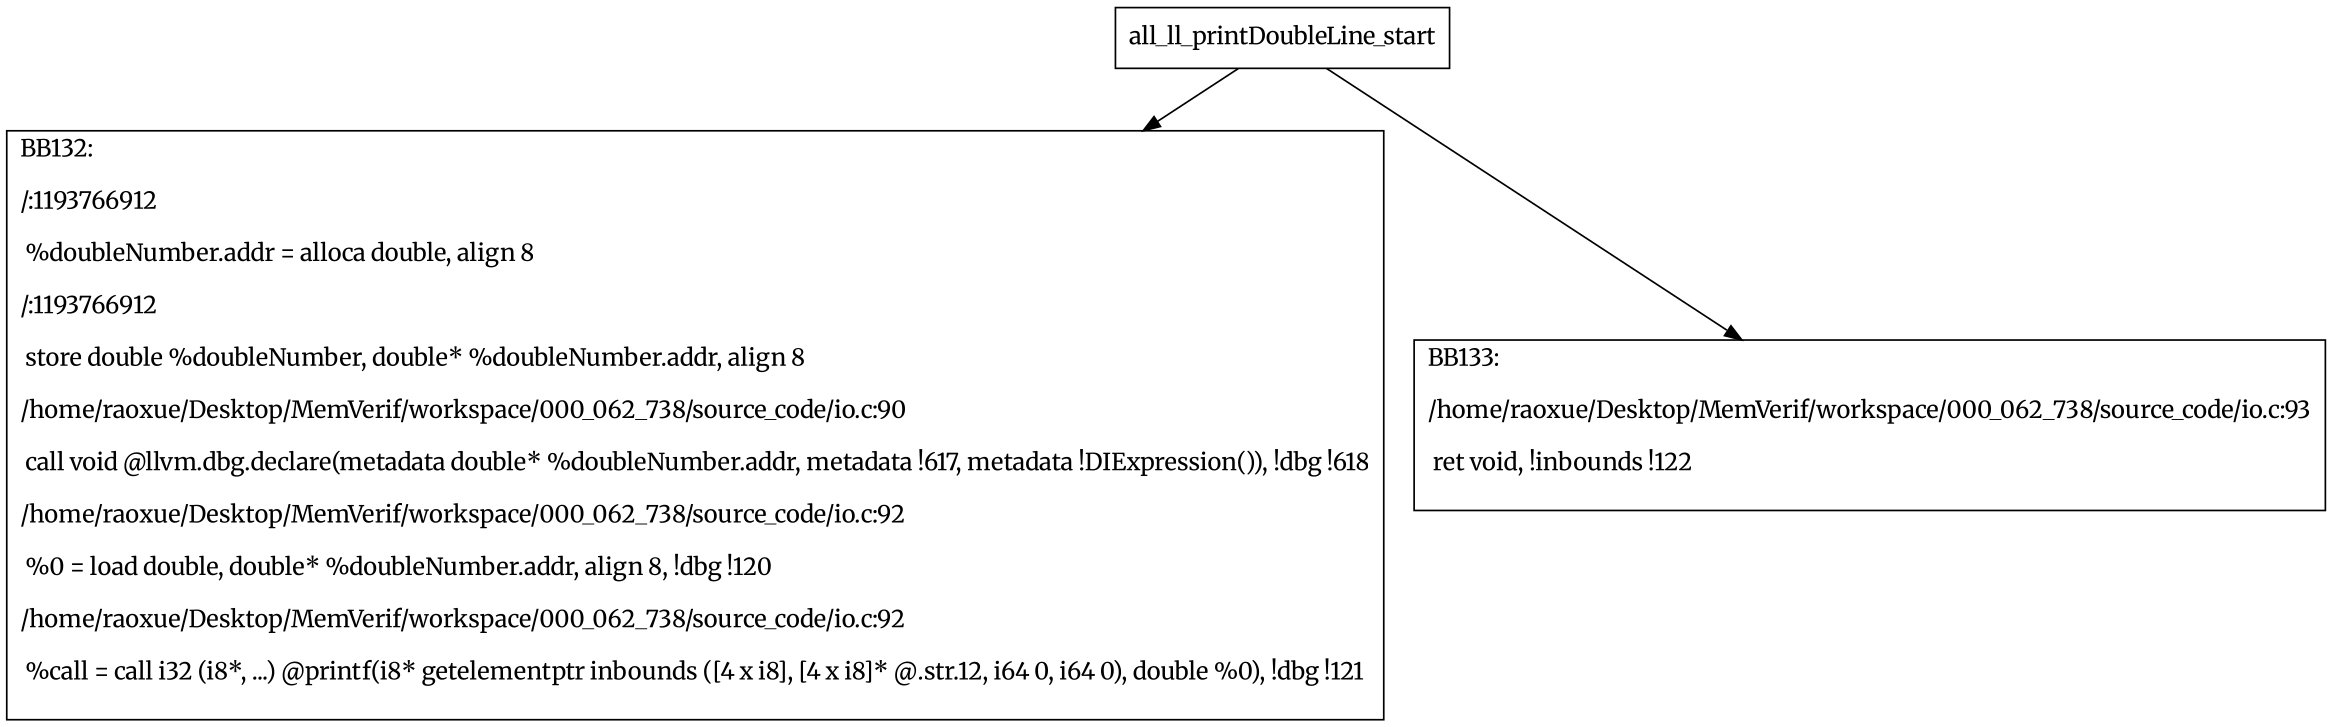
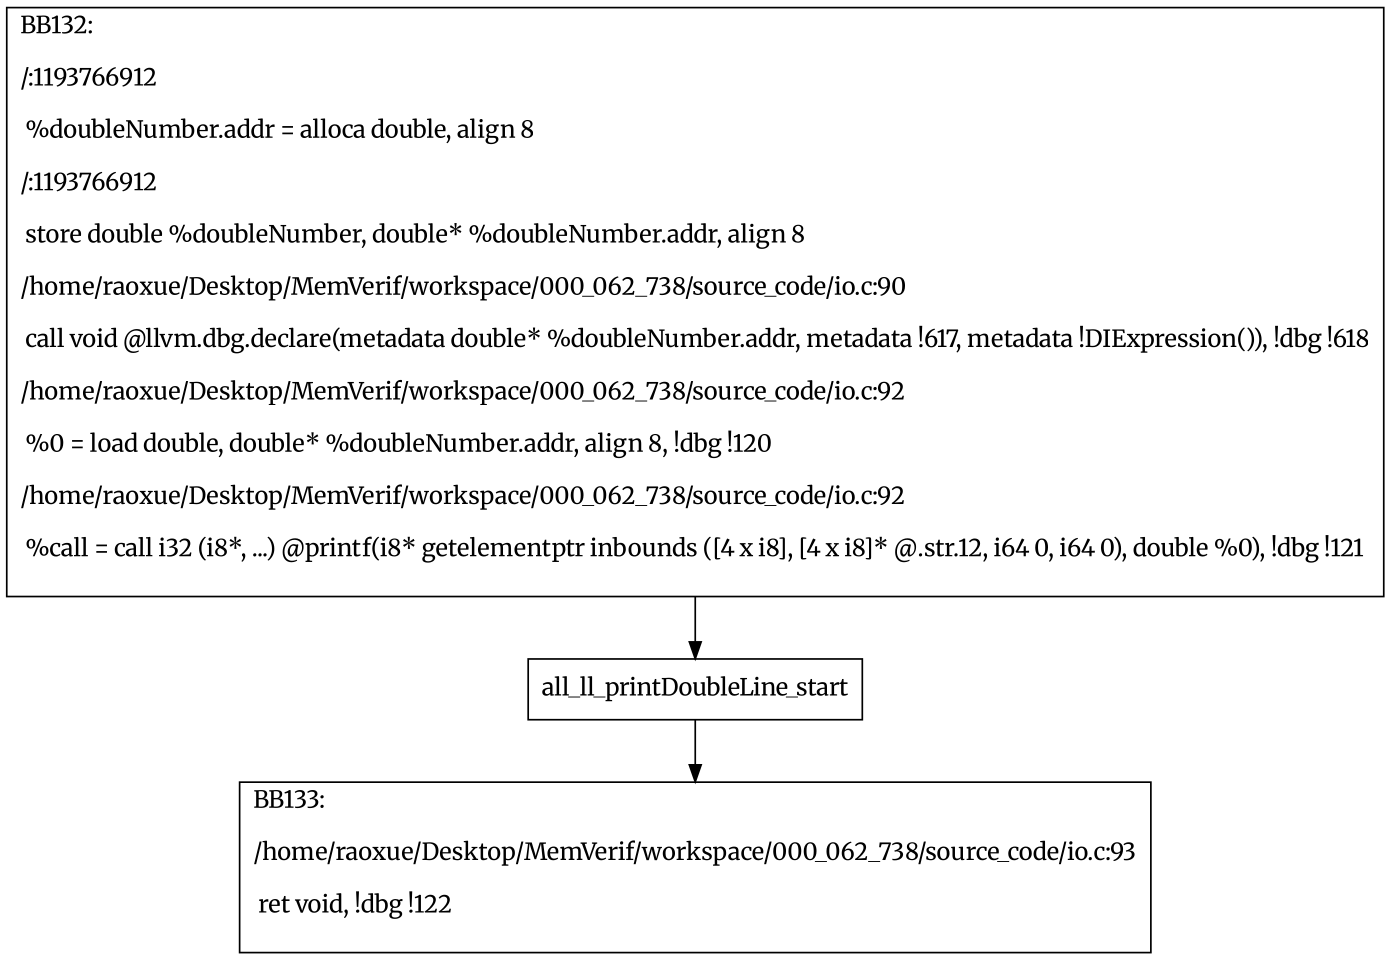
edge "all_ll_printDoubleLine_start" -> "BB132:": reversed
node "BB133:": text "ret void, !inbounds !122" -> "ret void, !dbg !122"
